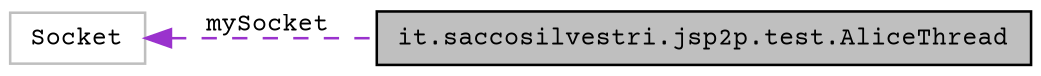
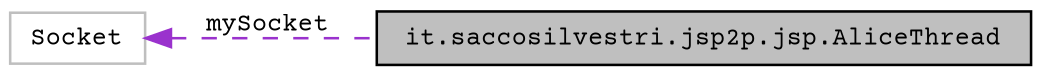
node "it.saccosilvestri.jsp2p.test.AliceThread": label "it.saccosilvestri.jsp2p.test.AliceThread" -> "it.saccosilvestri.jsp2p.jsp.AliceThread"
